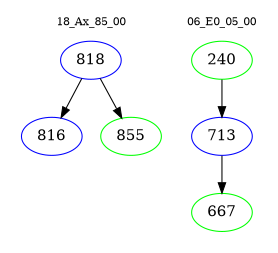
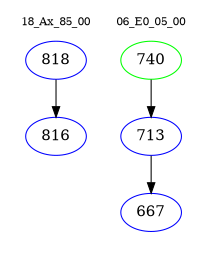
node "240": label "240" -> "740"
node "855": removed
node "667": color green -> blue
